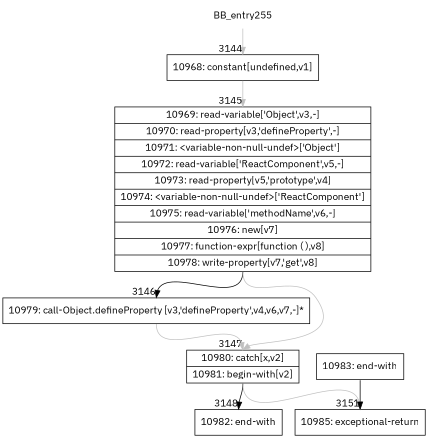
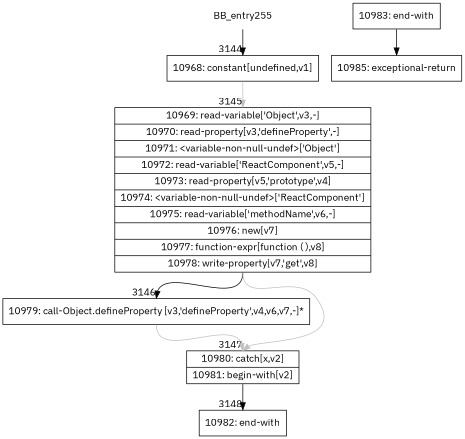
edge "BB_entry255" -> "10968: constant[undefined,v1]": color gray -> black
edge "10980: catch[x,v2]" -> "10985: exceptional-return": removed
